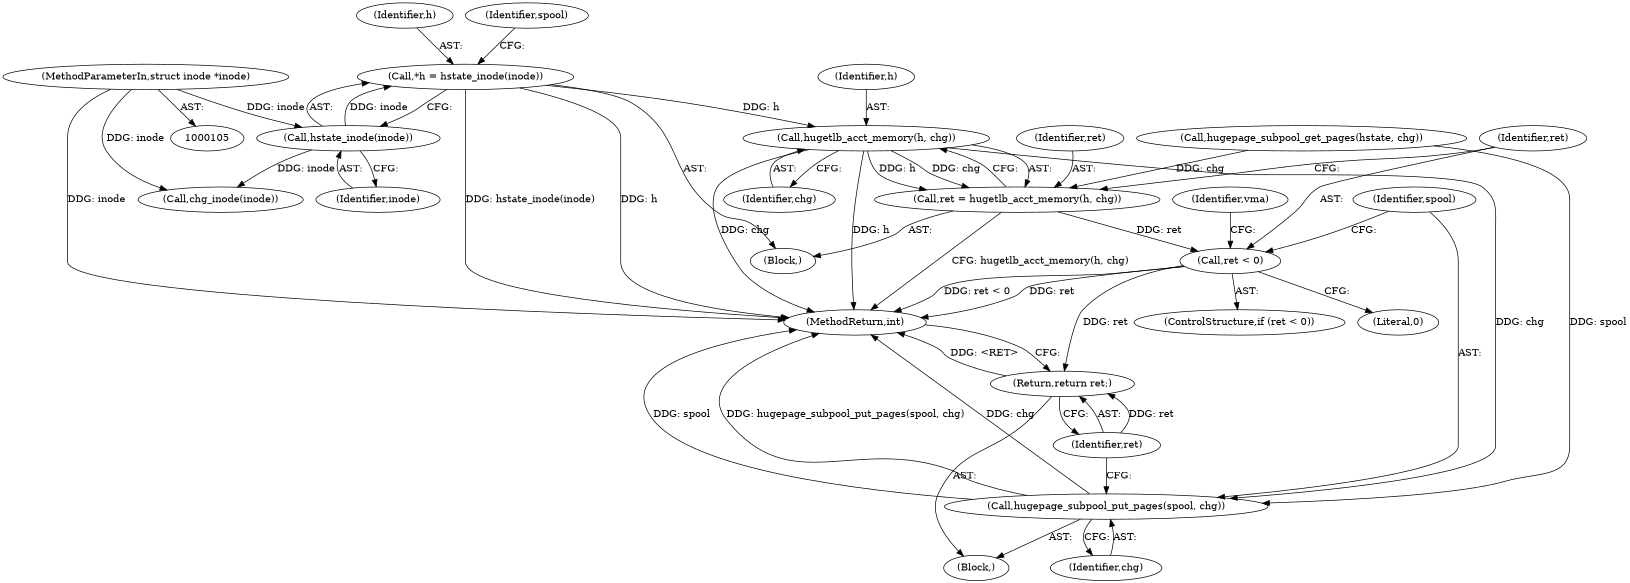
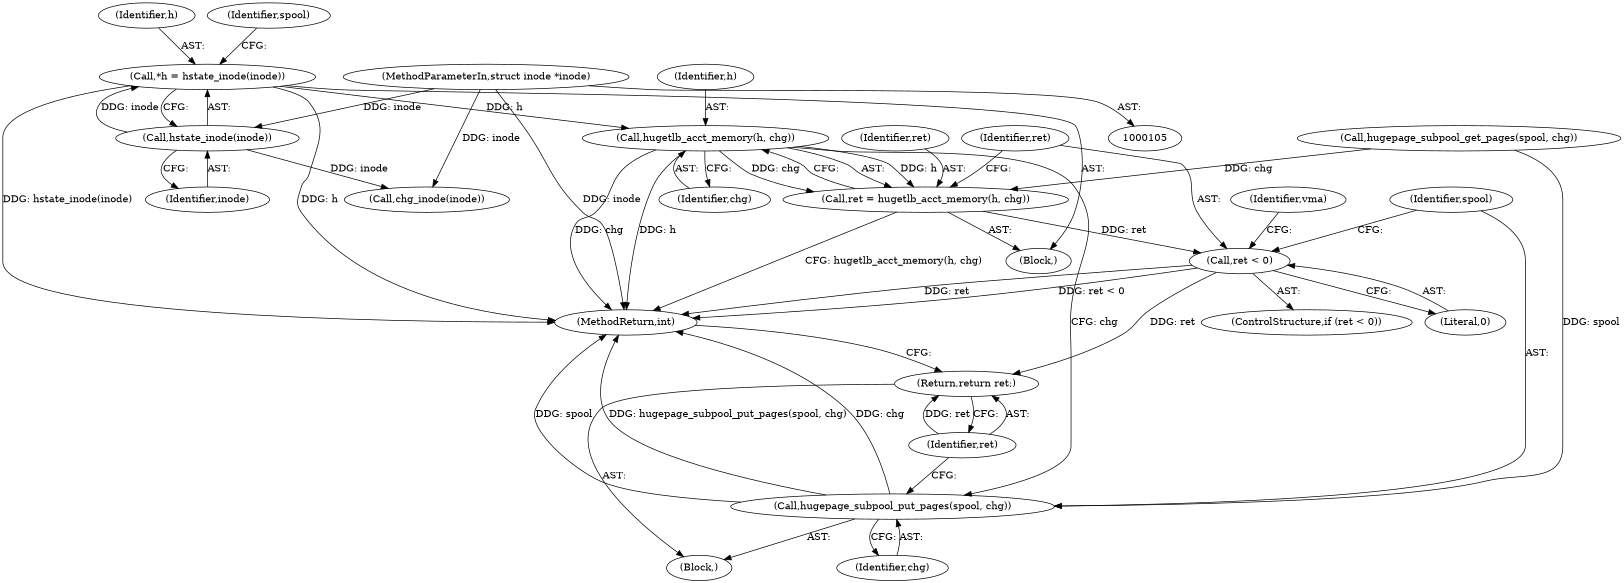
node "(Call,hugepage_subpool_get_pages(hstate, chg))": label "(Call,hugepage_subpool_get_pages(hstate, chg))" -> "(Call,hugepage_subpool_get_pages(spool, chg))"
edge "(Literal,0)" -> "(Call,ret < 0)": added, label "AST:"
edge "(Call,hugetlb_acct_memory(h, chg))" -> "(Call,hugepage_subpool_put_pages(spool, chg))": label "DDG: chg" -> "CFG: chg"
edge "(Return,return ret;)" -> "(MethodReturn,int)": removed, label "DDG: <RET>"
